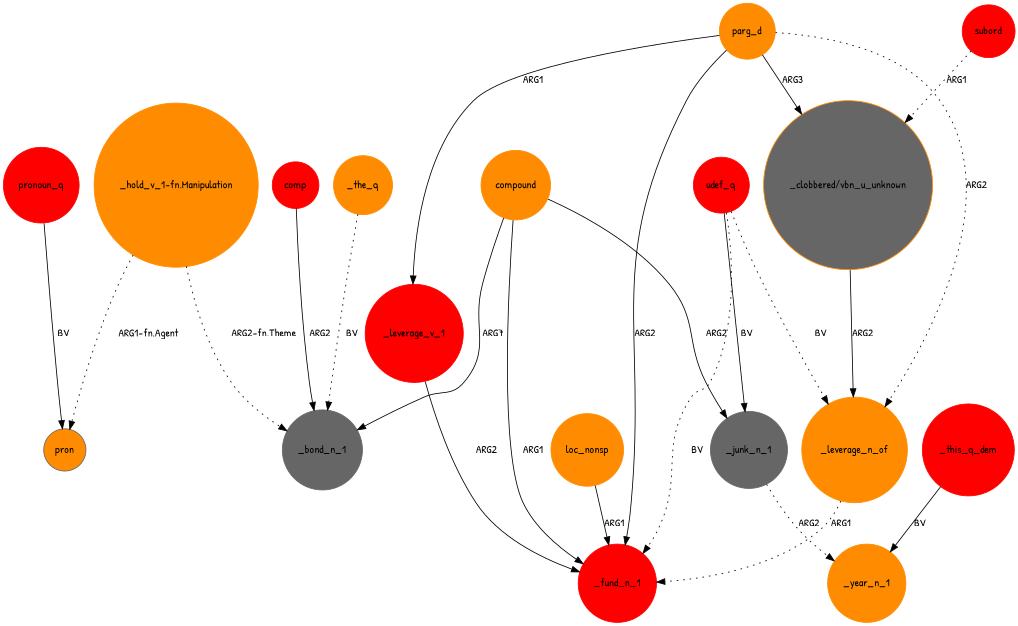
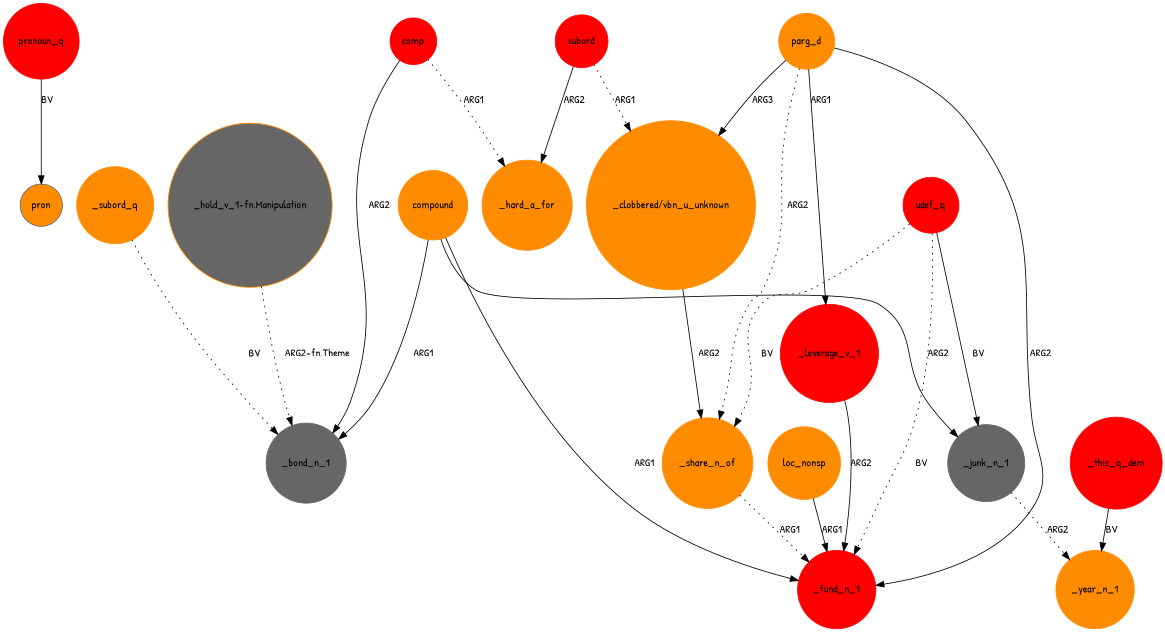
node "_hold_v_1-fn.Manipulation": fillcolor darkorange -> gray40
node "_the_q": label "_the_q" -> "_subord_q"
node "_clobbered/vbn_u_unknown": fillcolor gray40 -> darkorange
node "_hard_a_for": added
edge "compound" -> "_bond_n_1": label "ARG7" -> "ARG1"
edge "_hold_v_1-fn.Manipulation" -> "pron": removed, label "ARG1-fn.Agent"
node "_leverage_n_of": label "_leverage_n_of" -> "_share_n_of"
